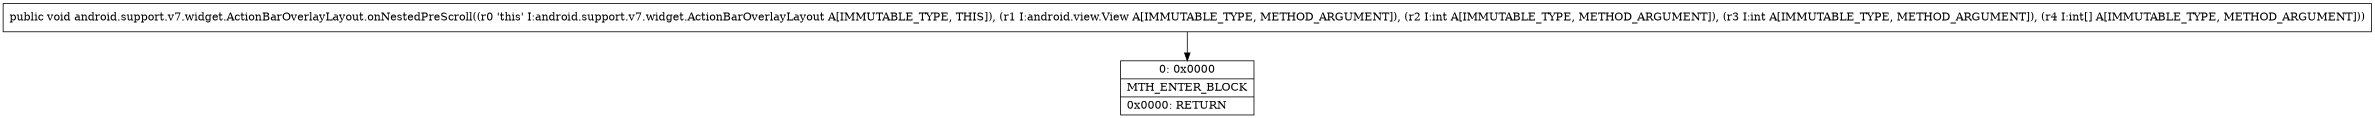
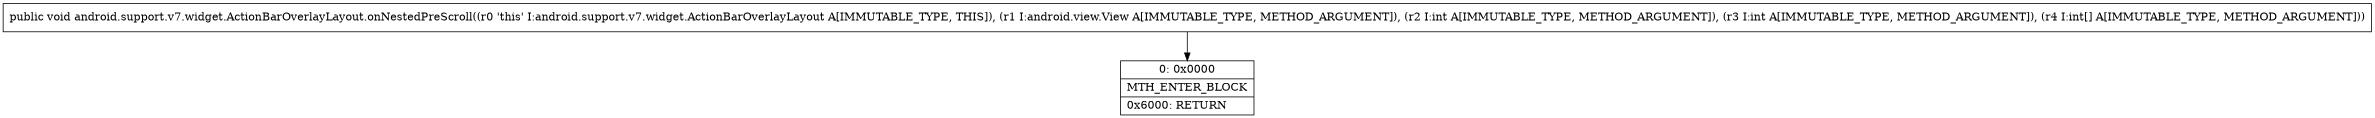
node "0: 0x0000": text "0x0000: RETURN" -> "0x6000: RETURN"
